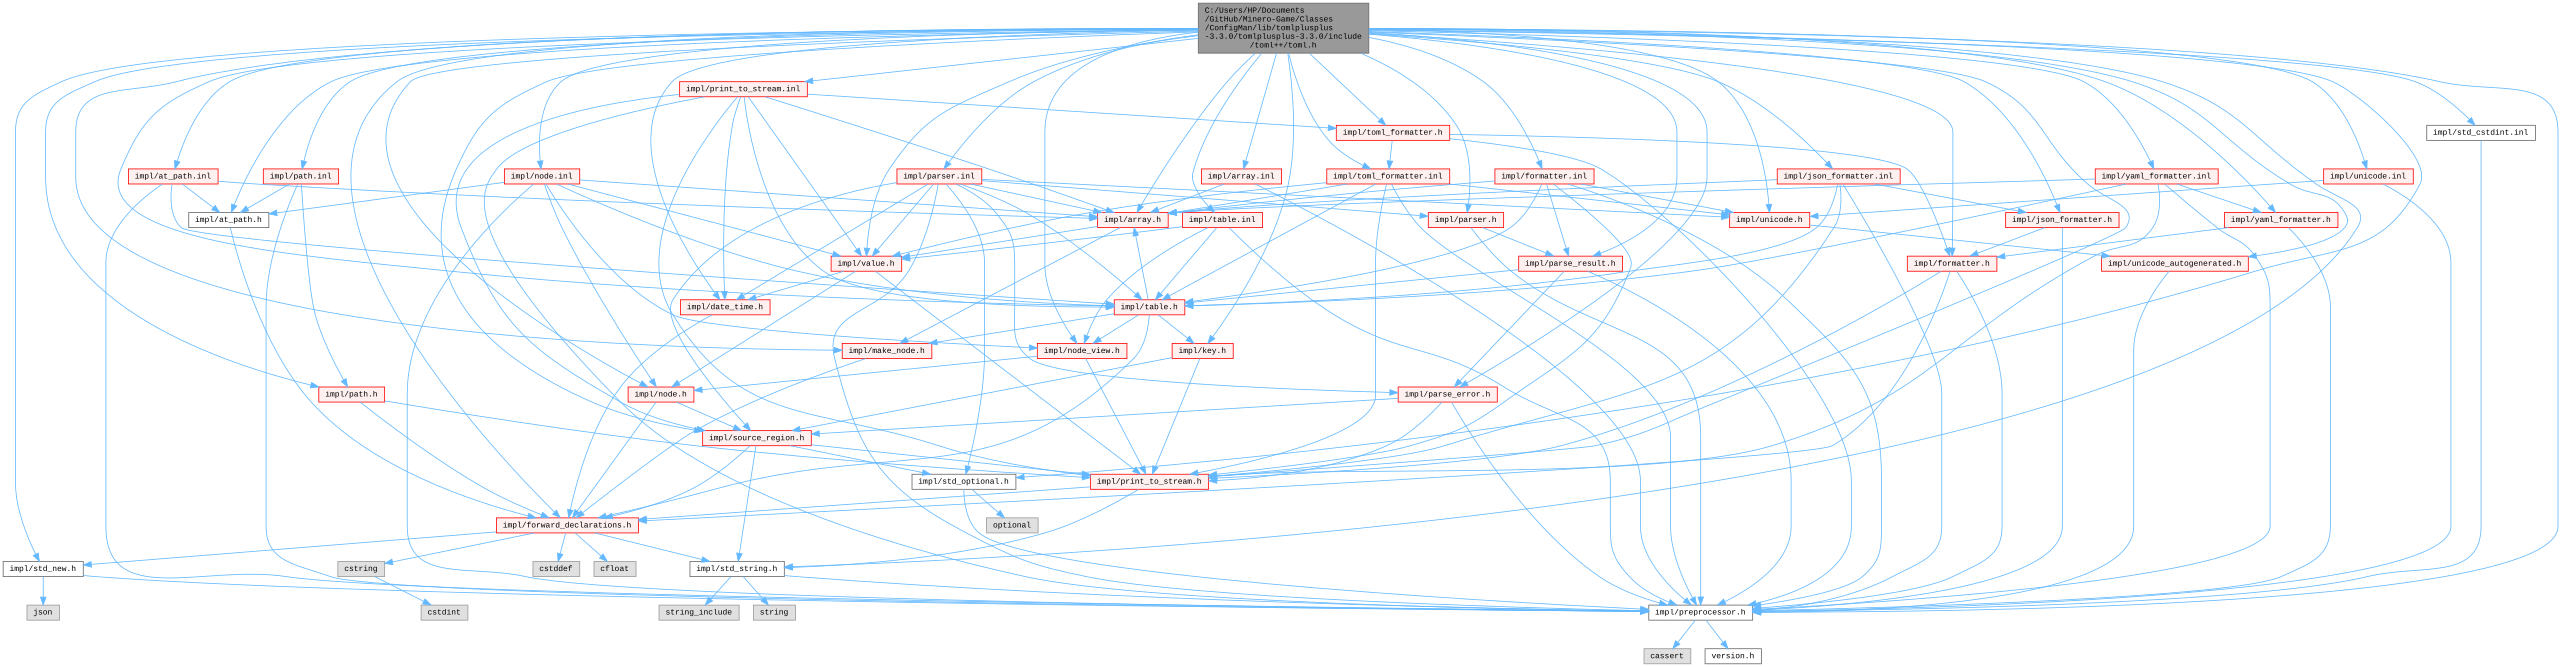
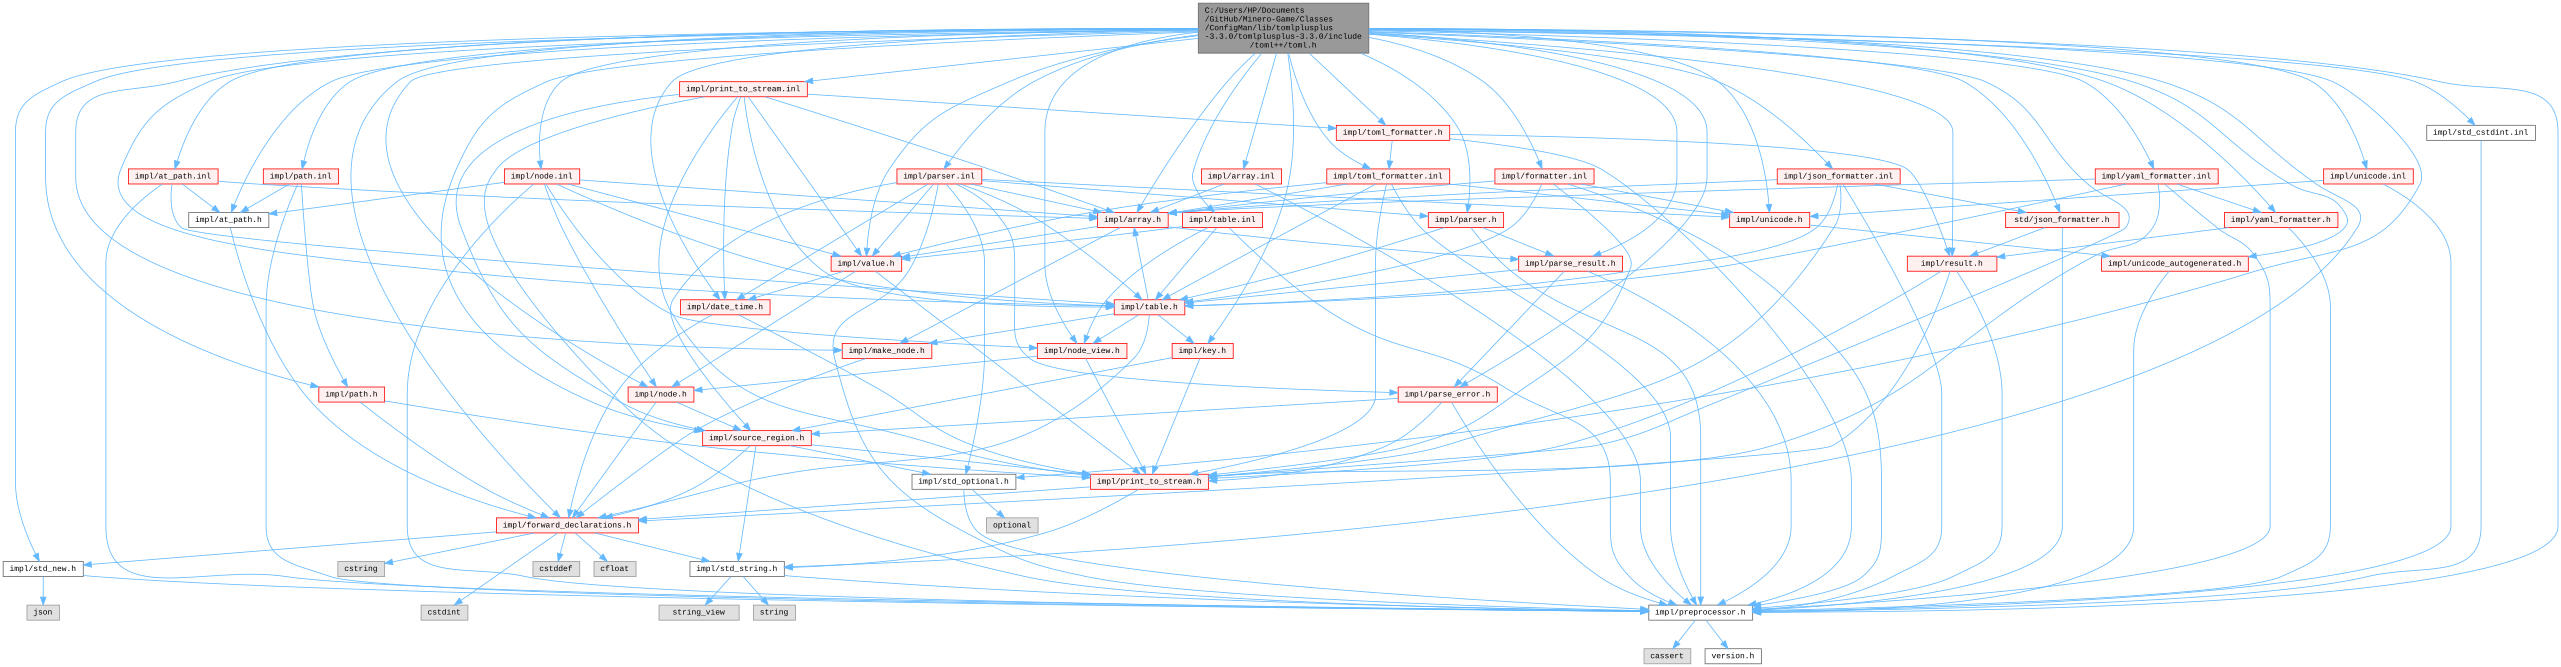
edge "impl/formatter.inl" -> "impl/parse_result.h": now "impl/array.h" -> "impl/parse_result.h"
node "impl/json_formatter.h": label "impl/json_formatter.h" -> "std/json_formatter.h"
node "impl/formatter.h": label "impl/formatter.h" -> "impl/result.h"
edge "impl/parser.h" -> "impl/table.h": added
edge "impl/date_time.h" -> "impl/print_to_stream.h": added
edge "cstring" -> "cstdint": now "impl/forward_declarations.h" -> "cstdint"
node "string_include": label "string_include" -> "string_view"
